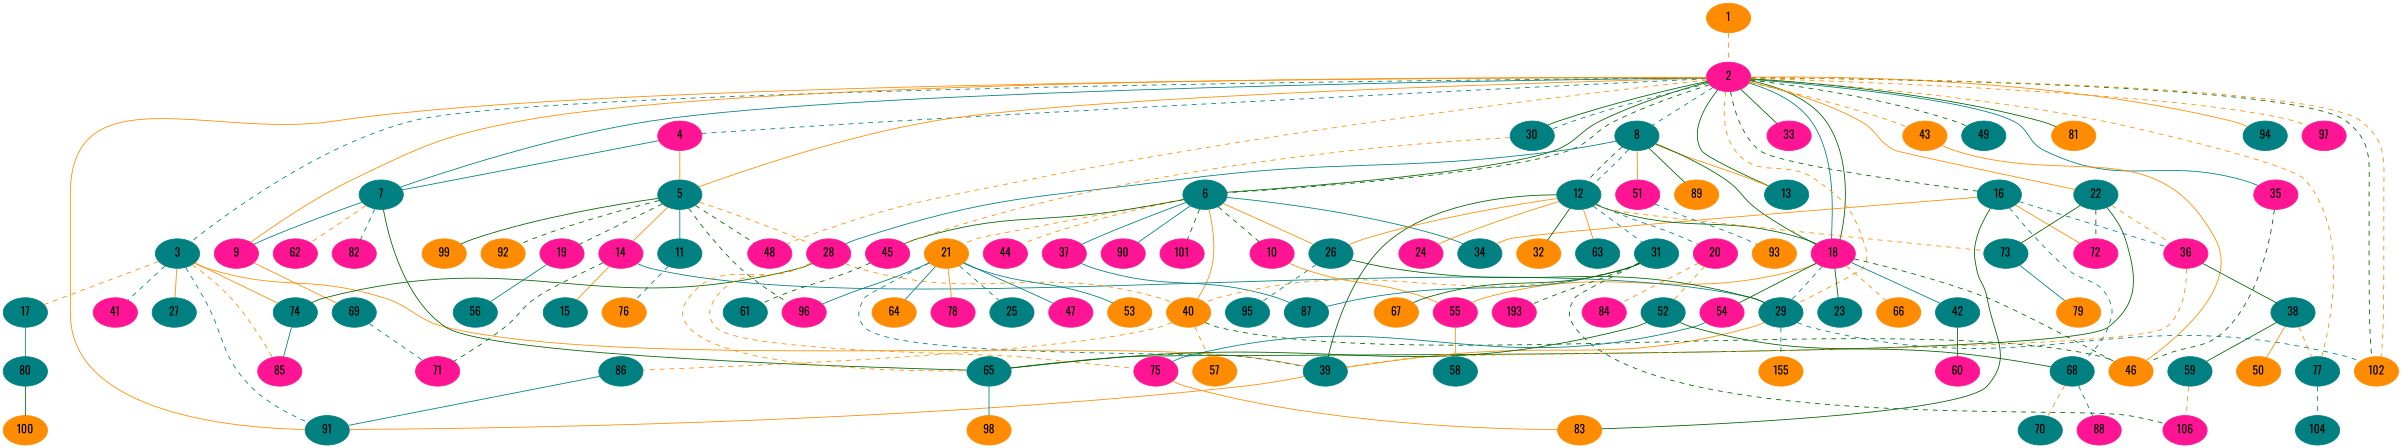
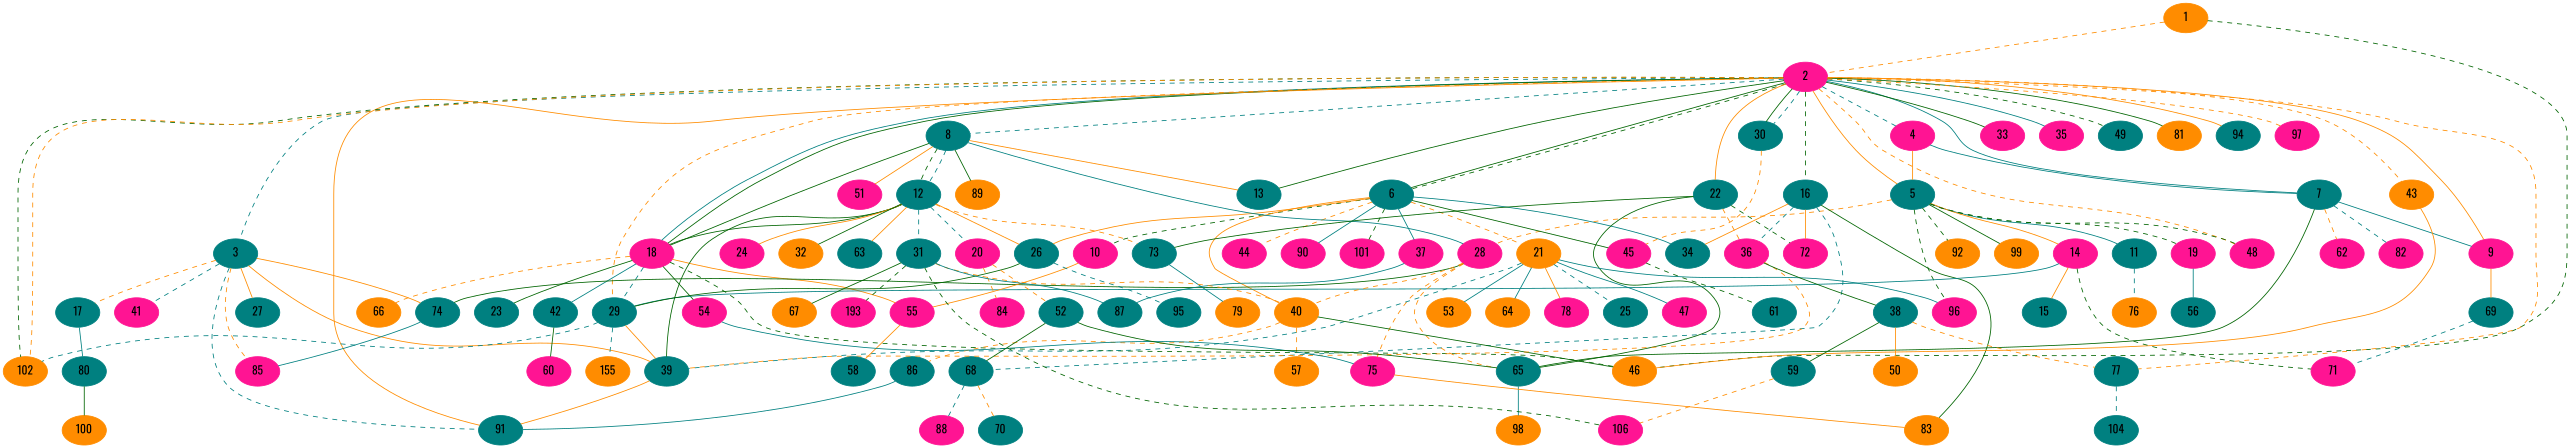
node "93": removed
edge "35" -- "46": now "1" -- "46"
edge "40" -- "46": style dashed -> solid
